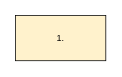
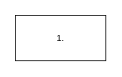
node "1.": fillcolor #fff2cc -> #ffffff
